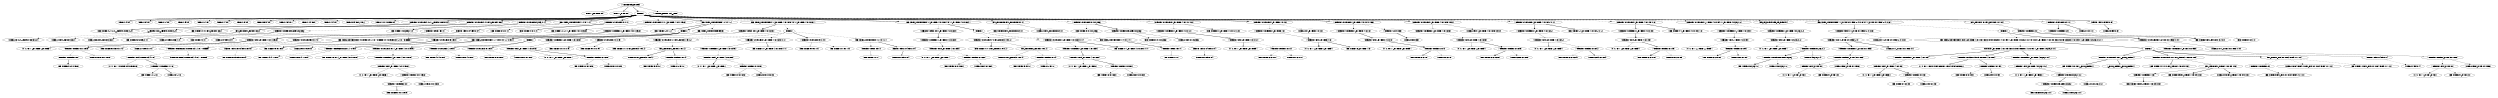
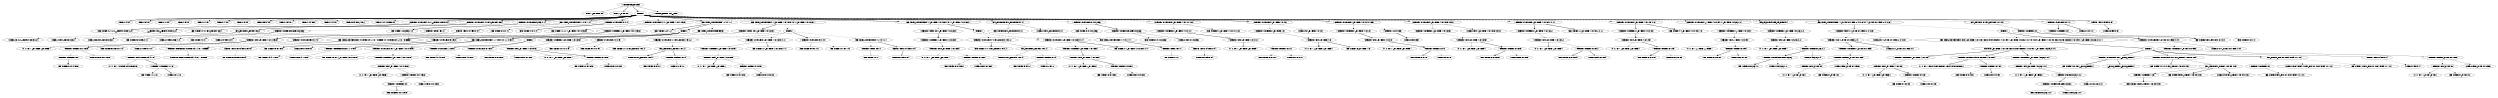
edge "(<operator>.addition,v3 + 324)" -> "(IDENTIFIER,v3,v3 + 324)": style dashed -> bold
